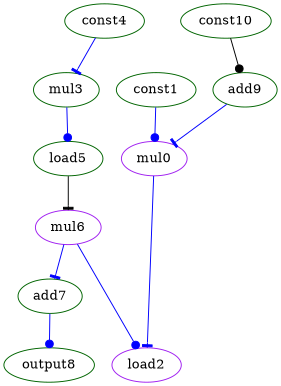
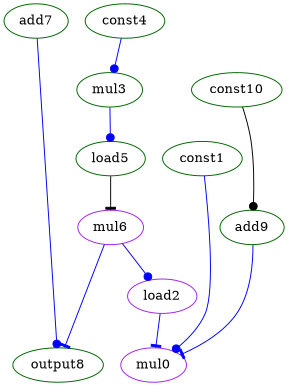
edge "const4" -> "mul3": arrowhead tee -> dot
edge "mul6" -> "add7": now "mul6" -> "output8"
edge "mul0" -> "load2": reversed
